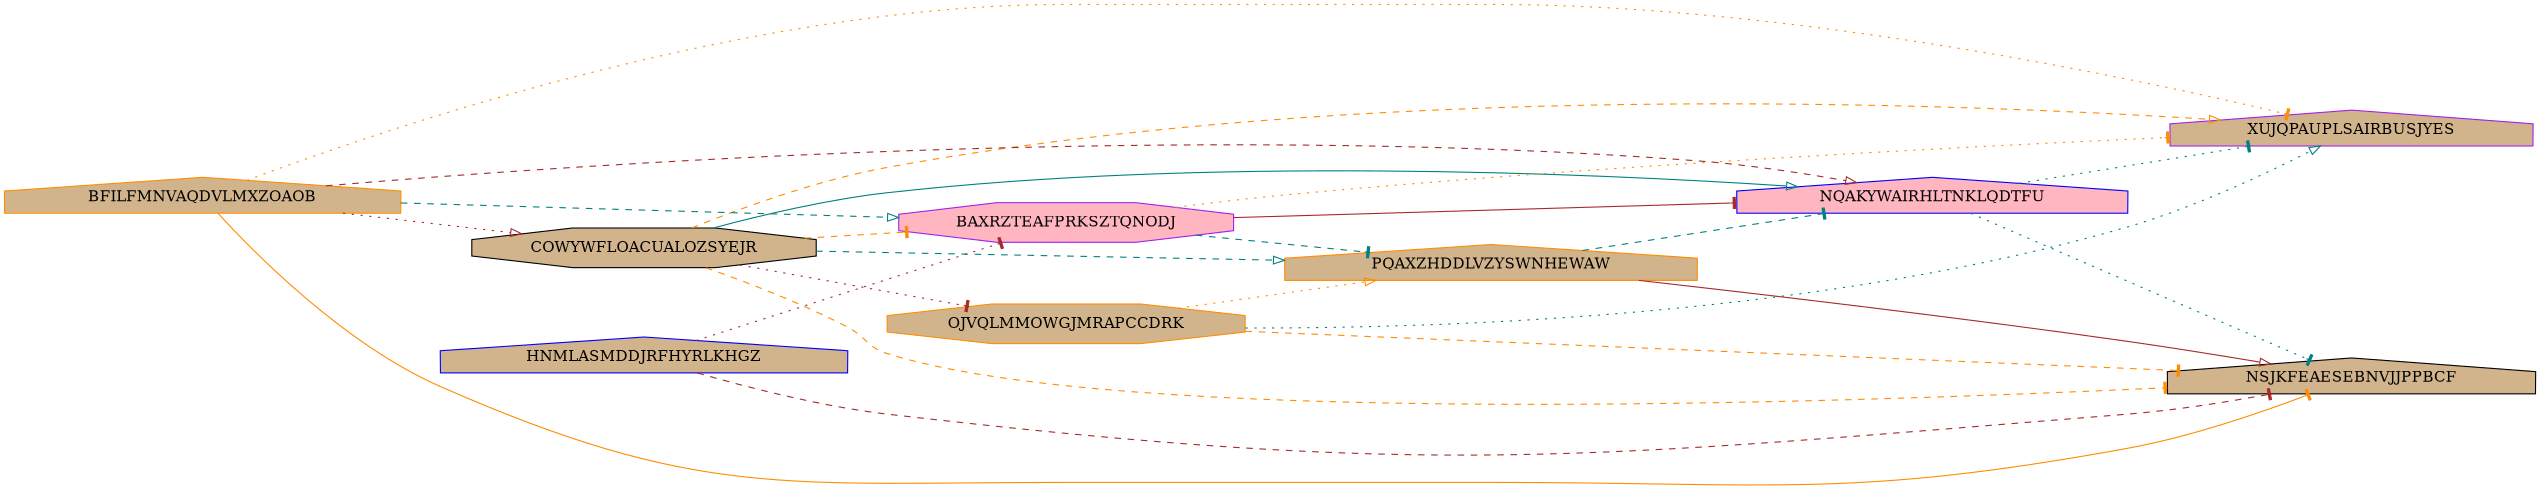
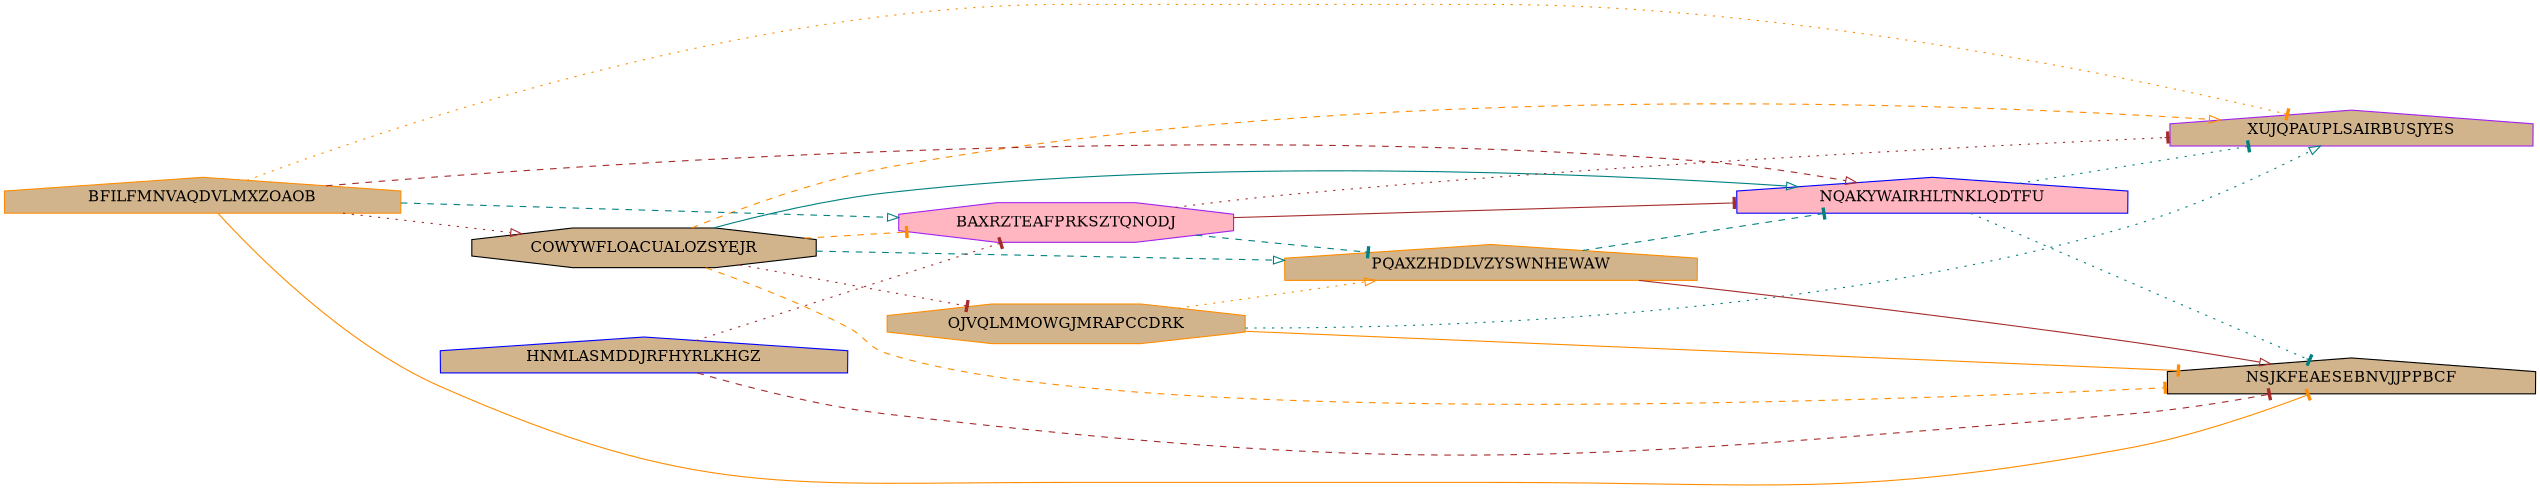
edge "BAXRZTEAFPRKSZTQNODJ" -> "XUJQPAUPLSAIRBUSJYES": color darkorange -> brown
edge "OJVQLMMOWGJMRAPCCDRK" -> "NSJKFEAESEBNVJJPPBCF": style dashed -> solid
